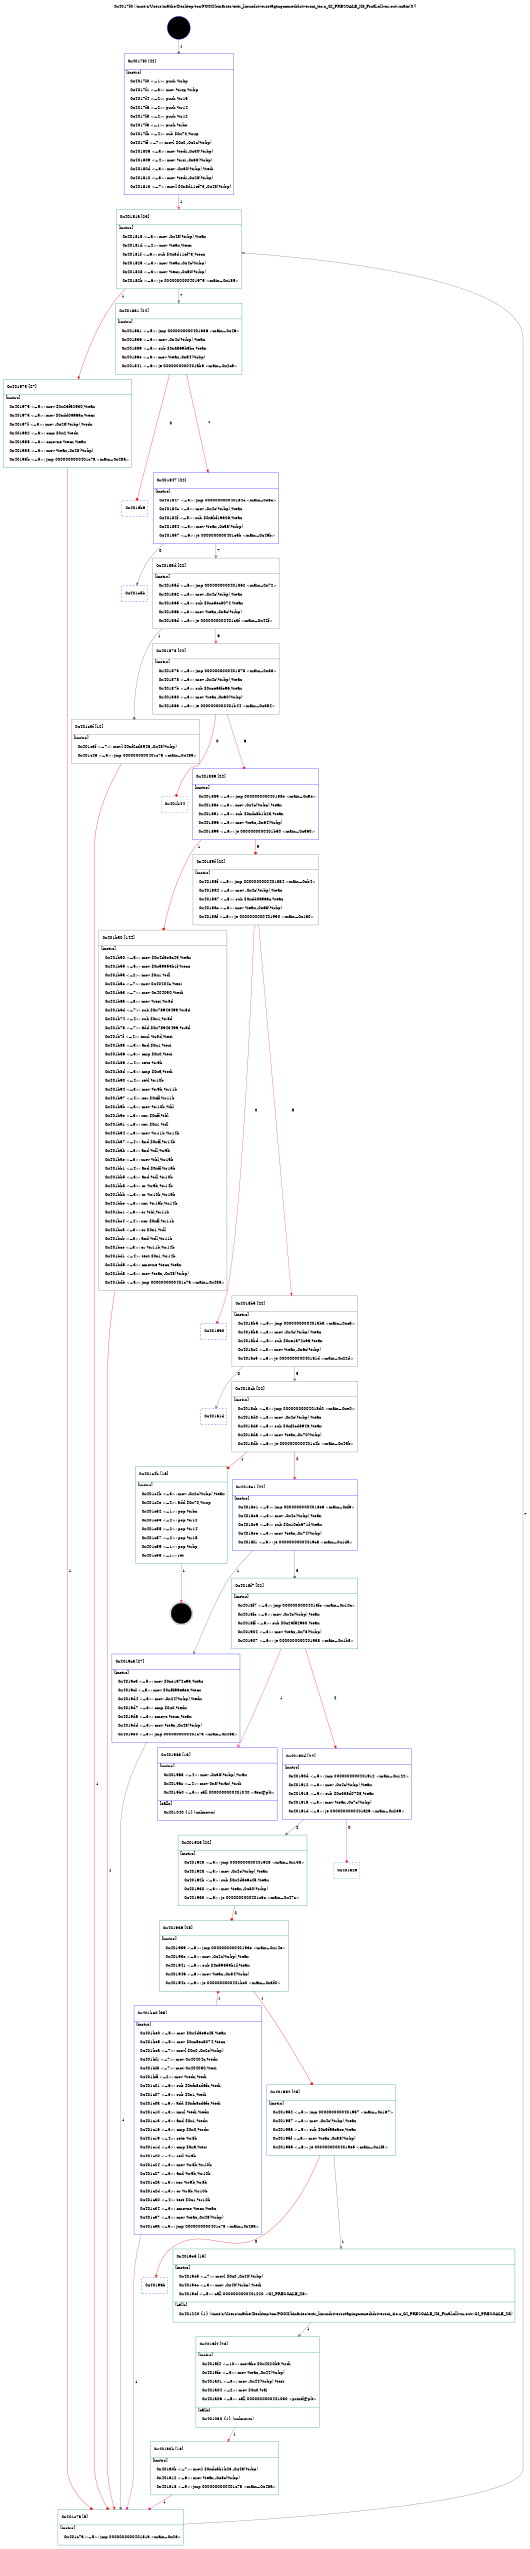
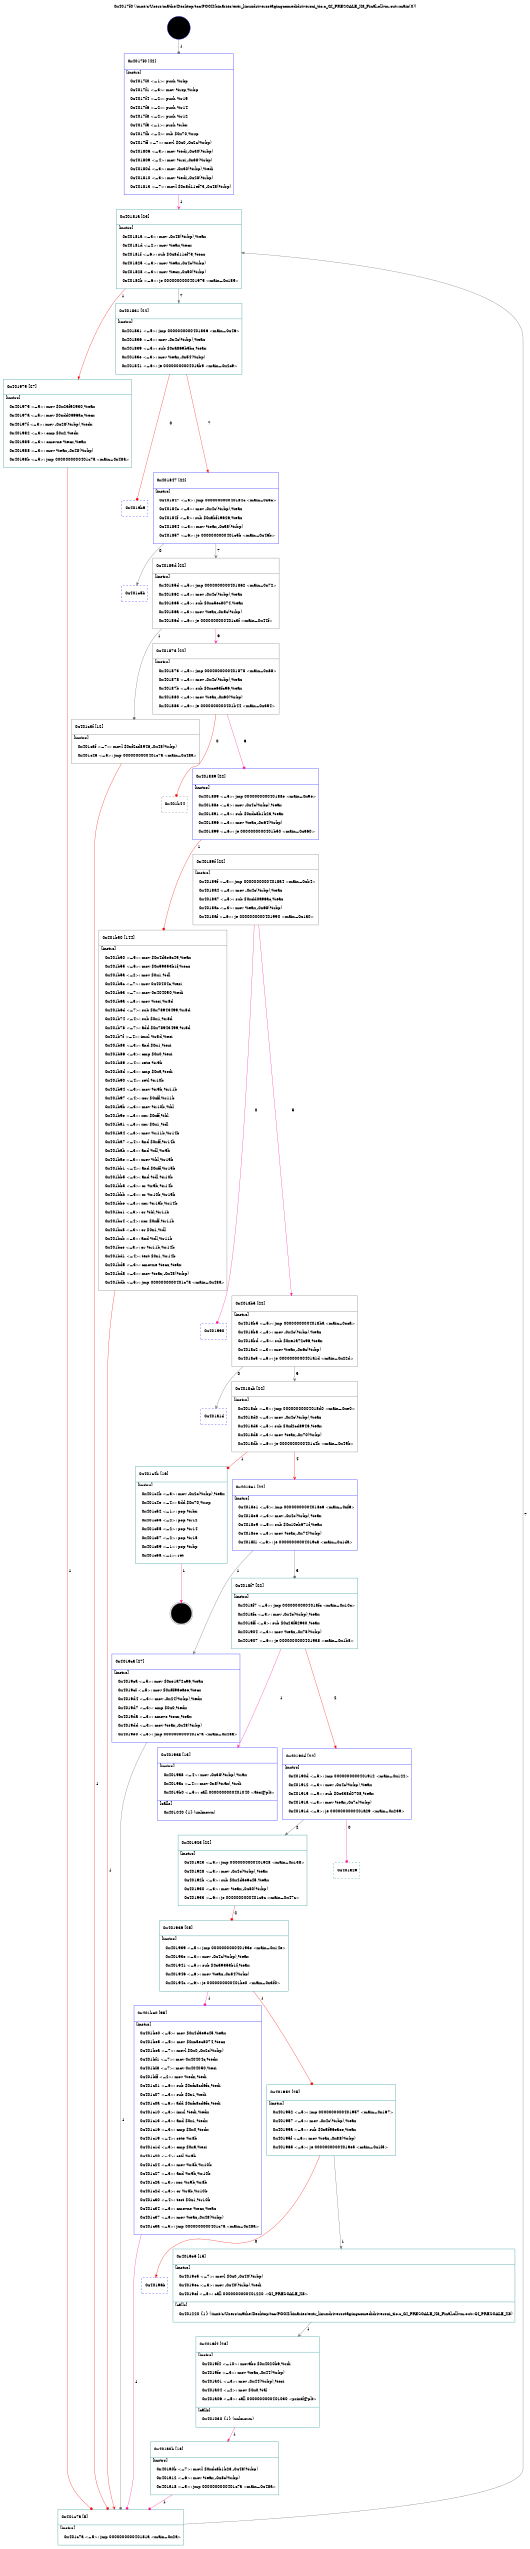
edge "0x401889 [22]" -> "0x40189f [22]": removed, label "5"
edge "0x4018cb [22]" -> "0x4018e1 [22]": label " 2" -> " 4"
edge "0x401be0 [95]" -> "0x401939 [25]": reversed
